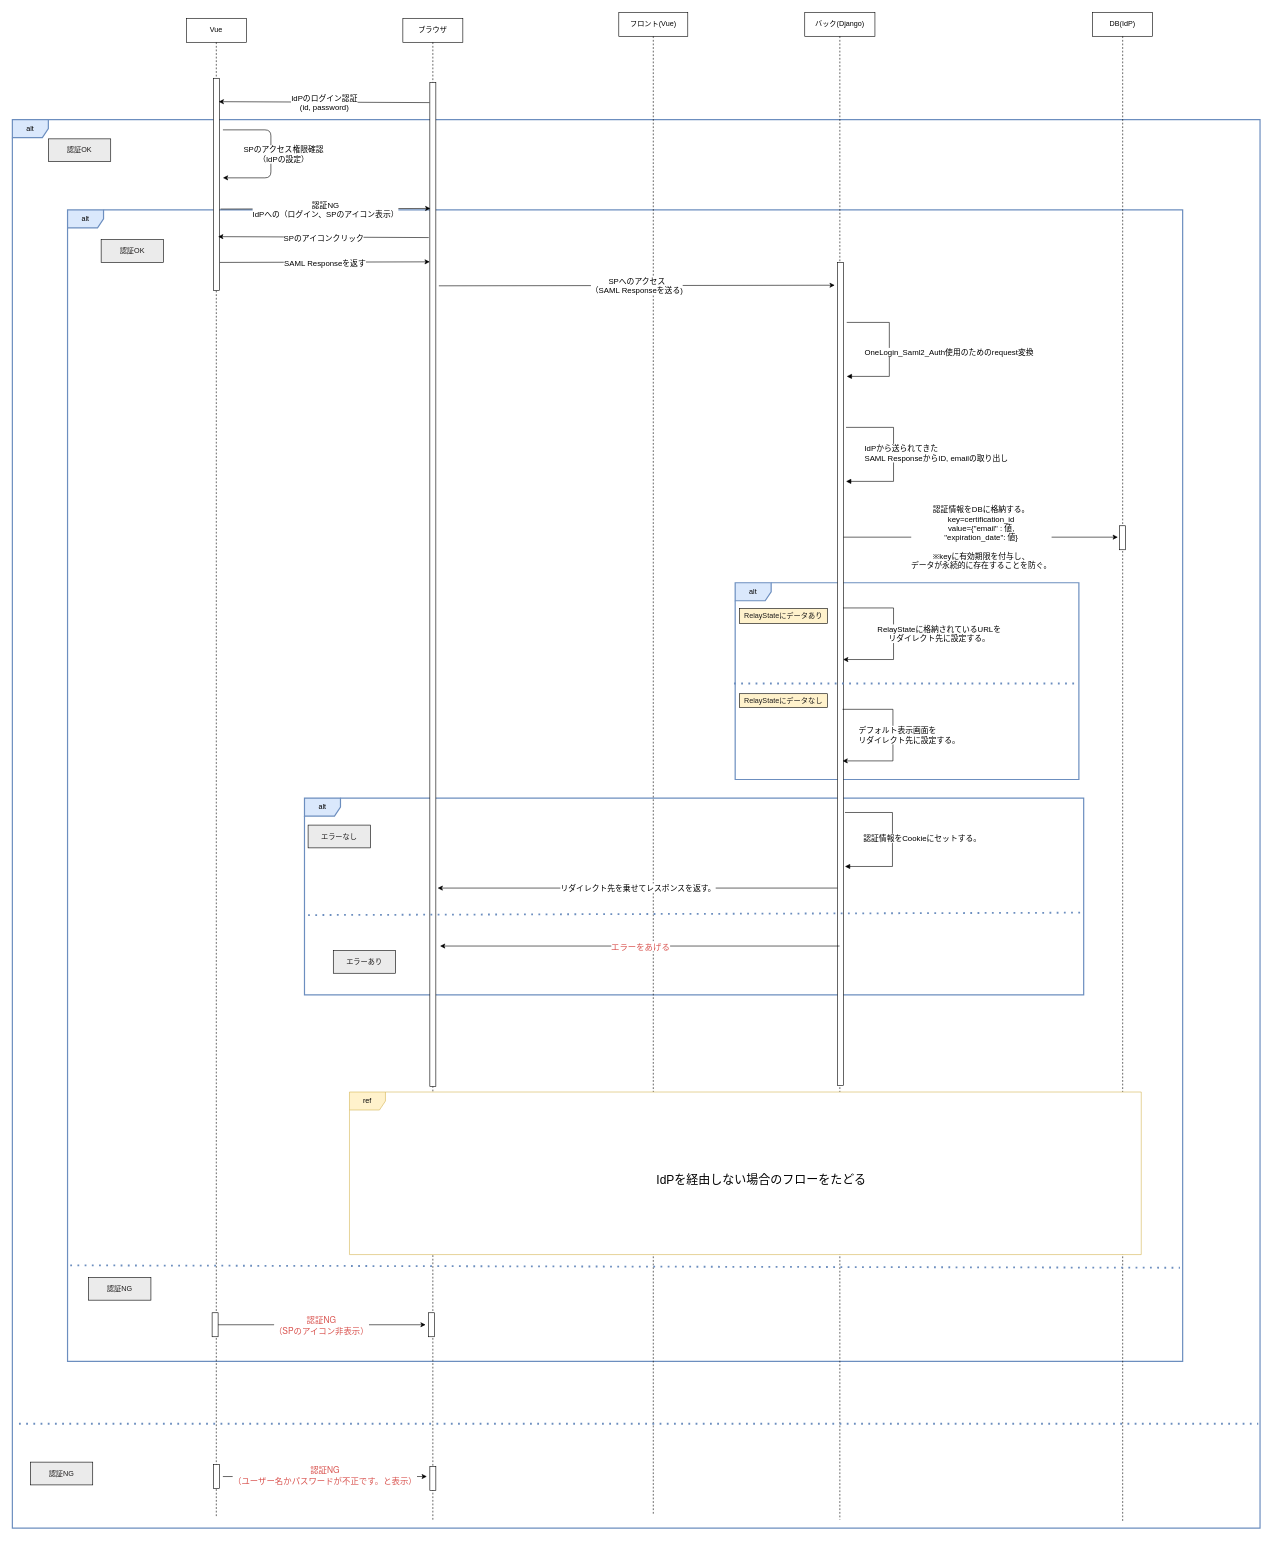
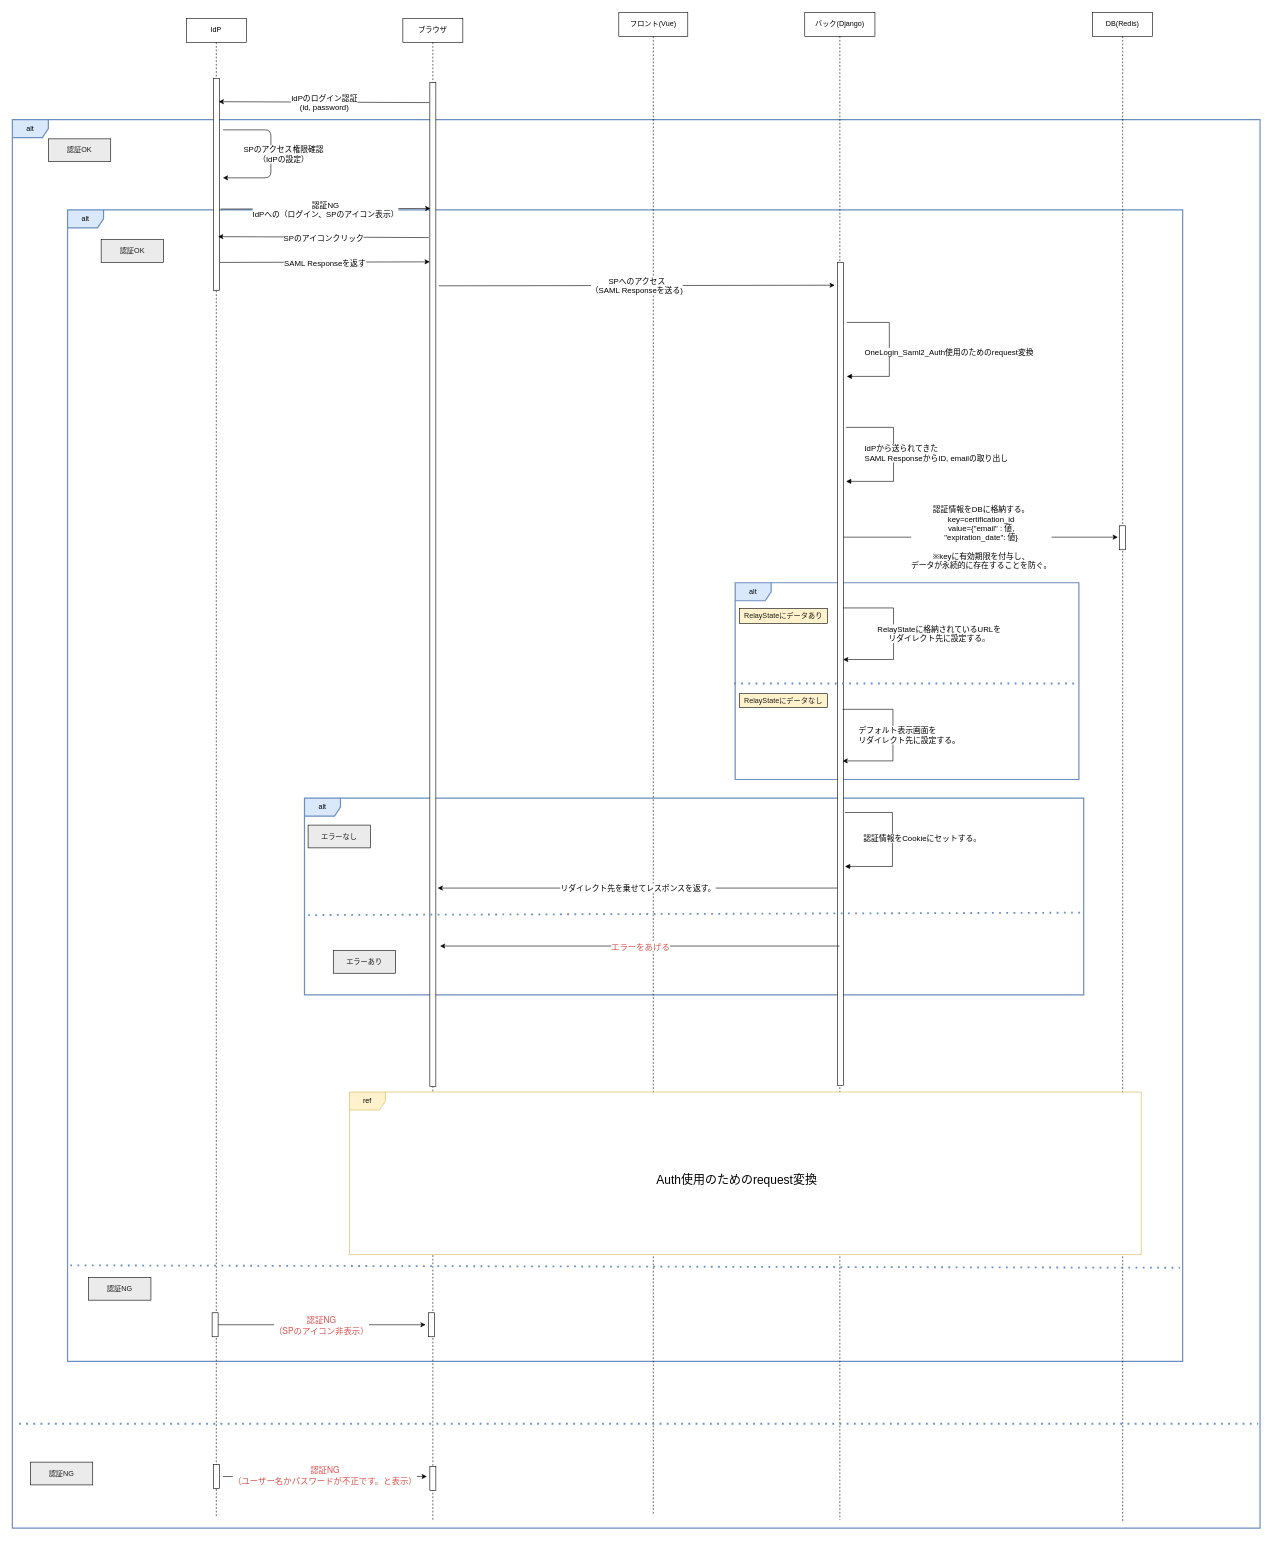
node "DB(IdP)": label "DB(IdP)" -> "DB(Redis)"
node "Vue": label "Vue" -> "IdP"
node "IdPを経由しない場合のフローをたどる": label "IdPを経由しない場合のフローをたどる" -> "Auth使用のためのrequest変換"
